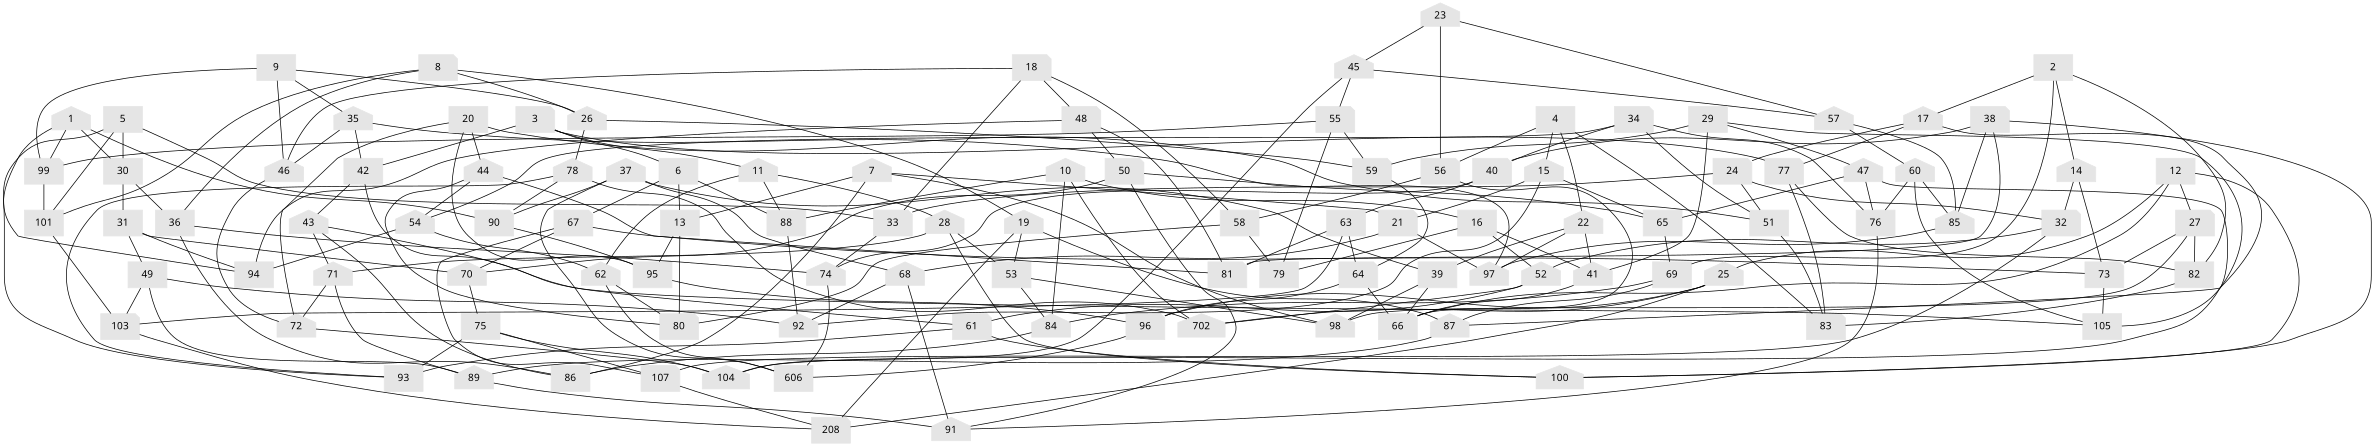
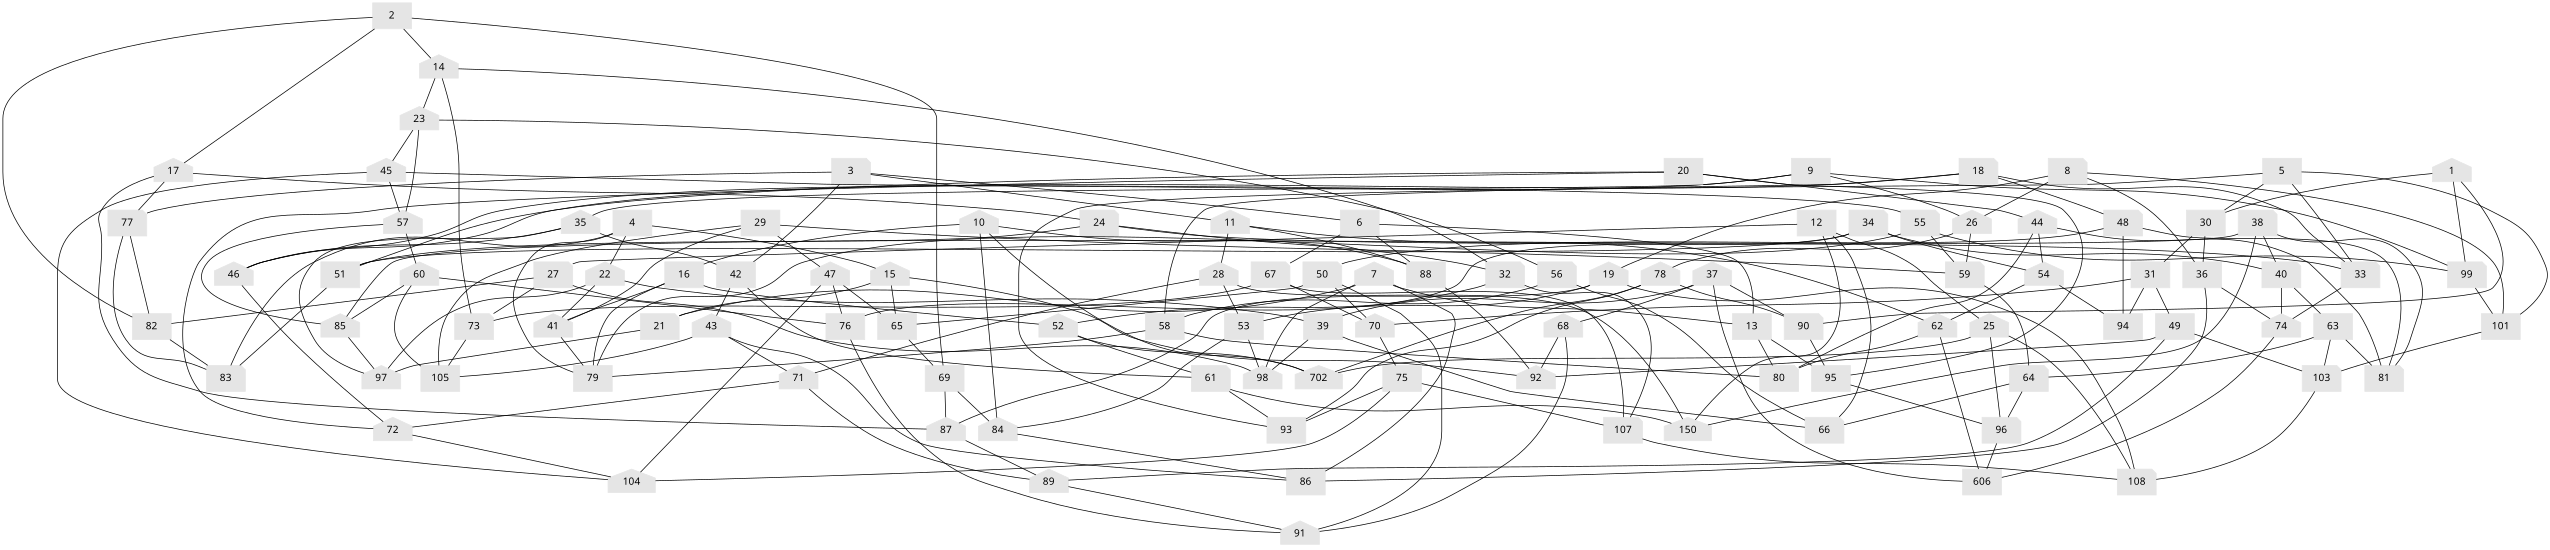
edge "14" -- "23": added
edge "4" -- "56": now "4" -- "79"
edge "1" -- "94": removed
edge "21" -- "68": removed
edge "41" -- "66": now "41" -- "79"
node "100": label "100" -> "150"
node "208": label "208" -> "108"
